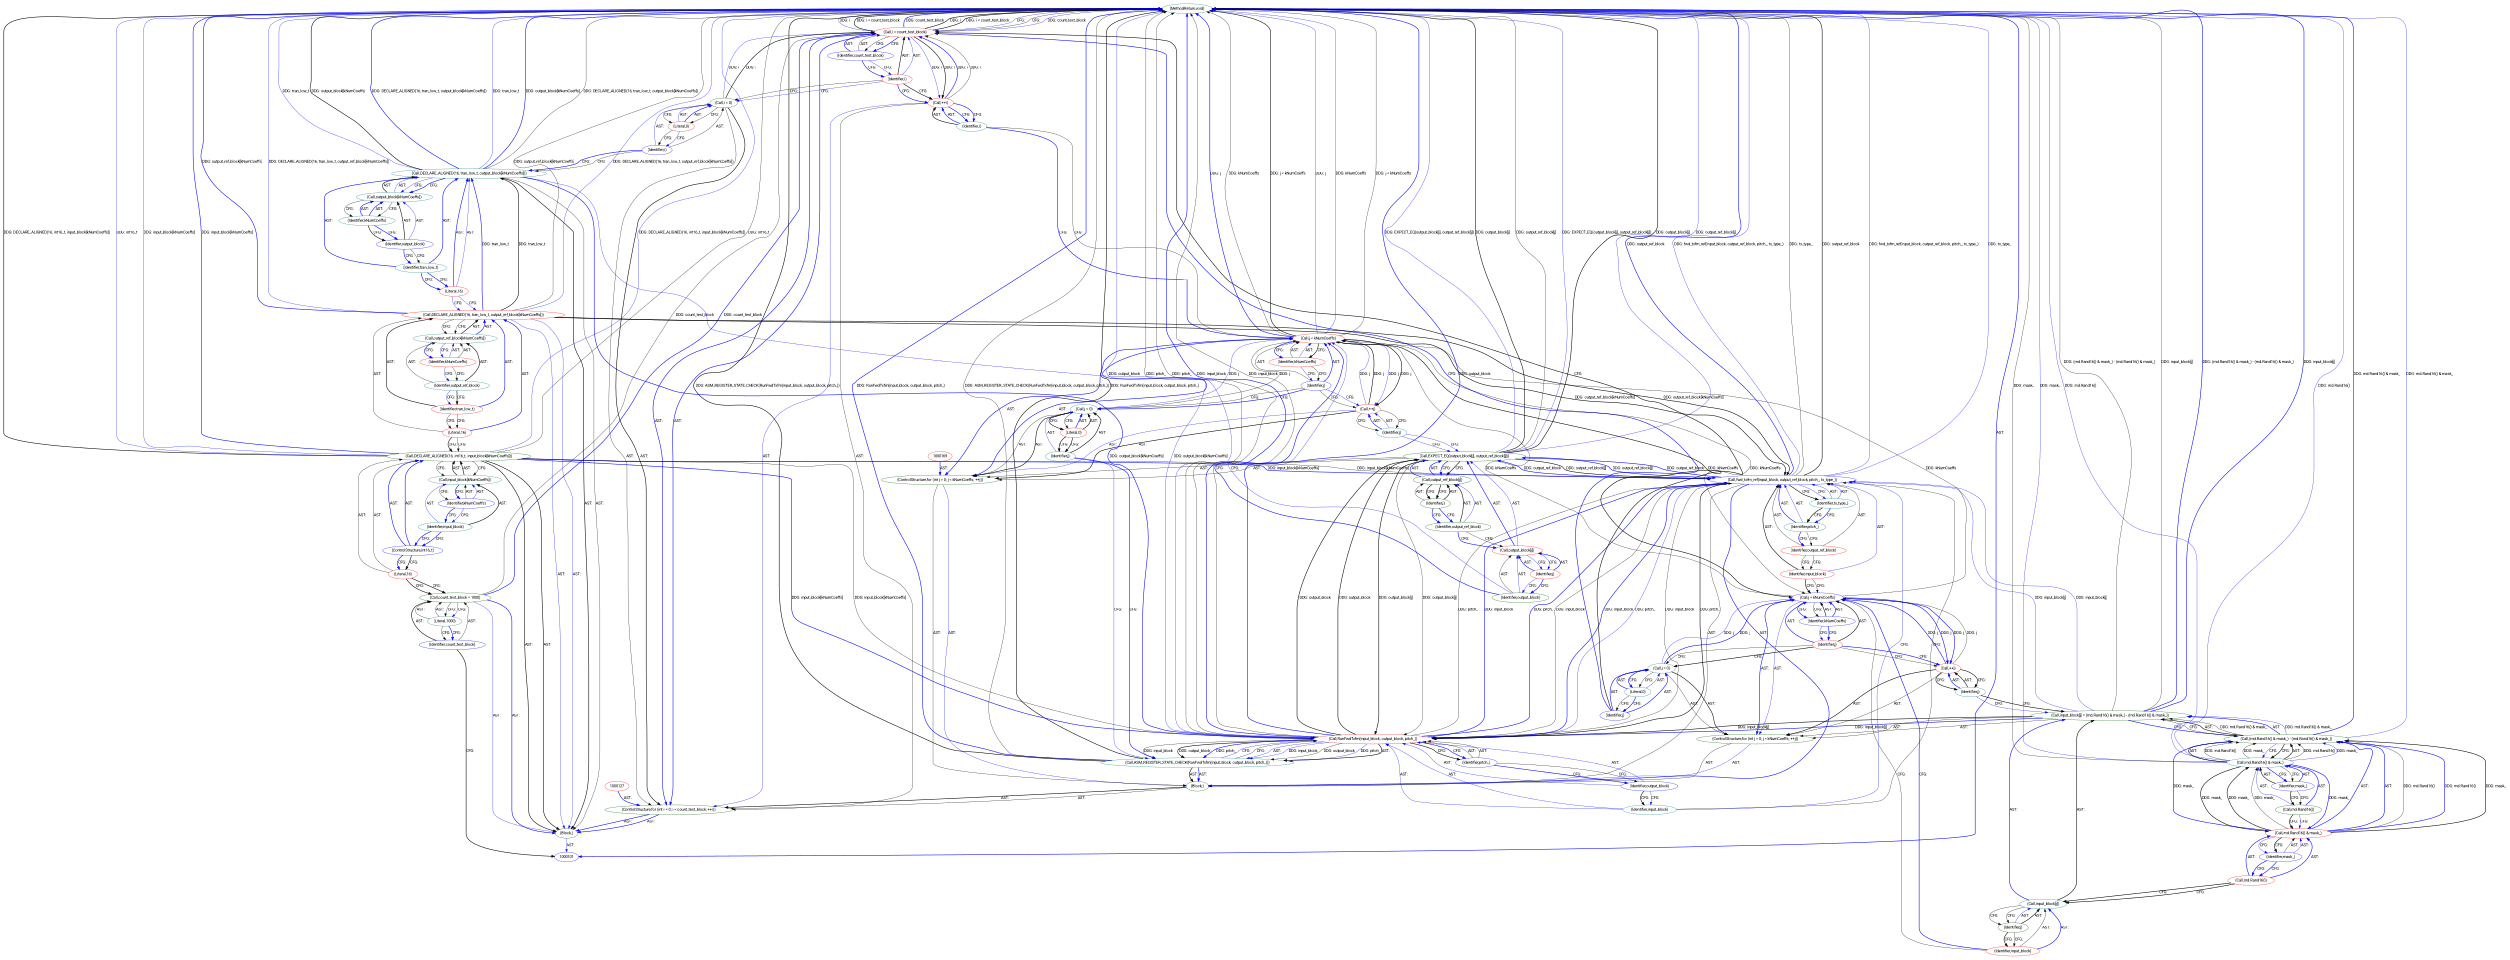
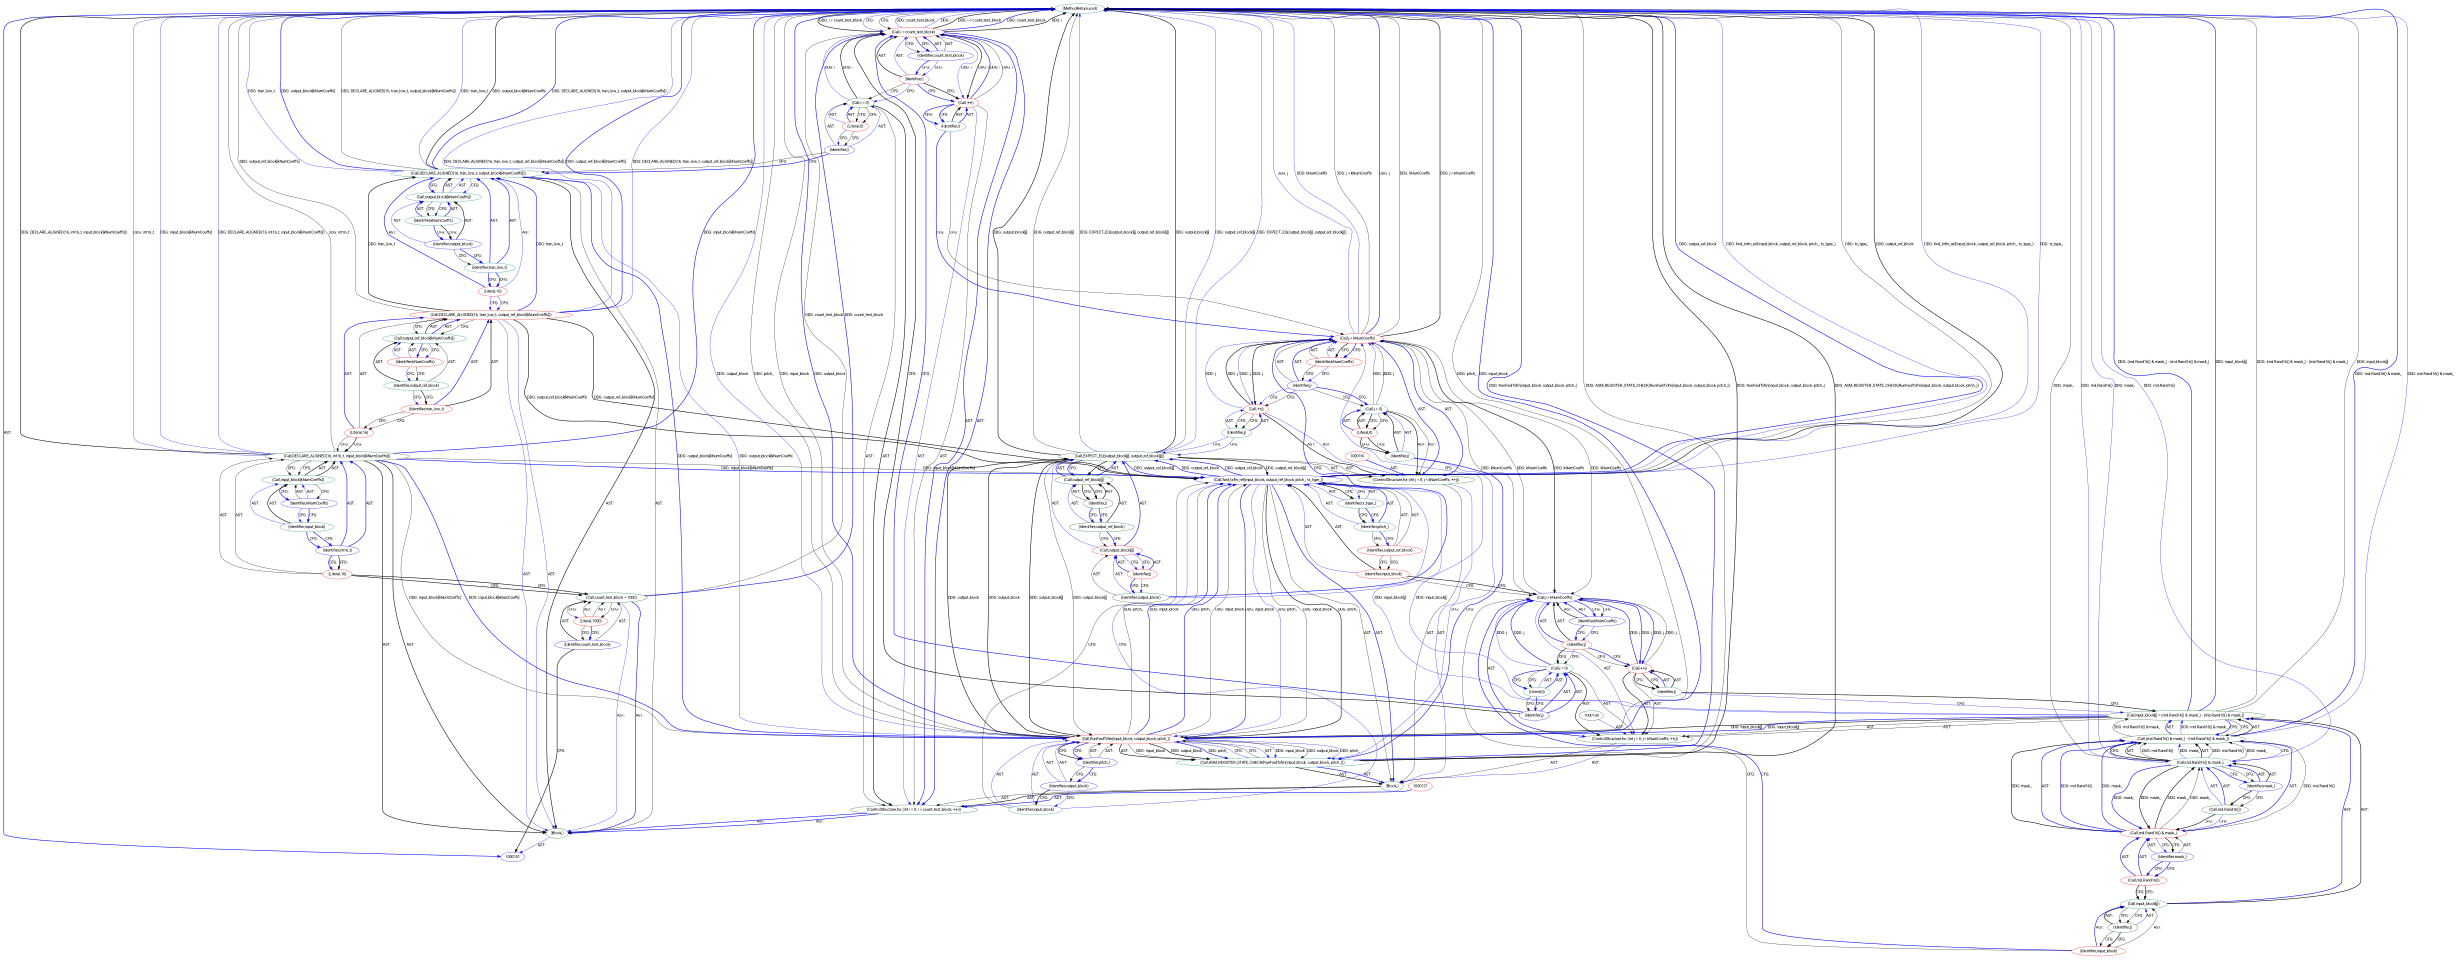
node "(ControlStructure,int16_t)": label "(ControlStructure,int16_t)" -> "(Identifier,int16_t)"
node "(Literal,1000)": color teal -> red
node "1000138": added
